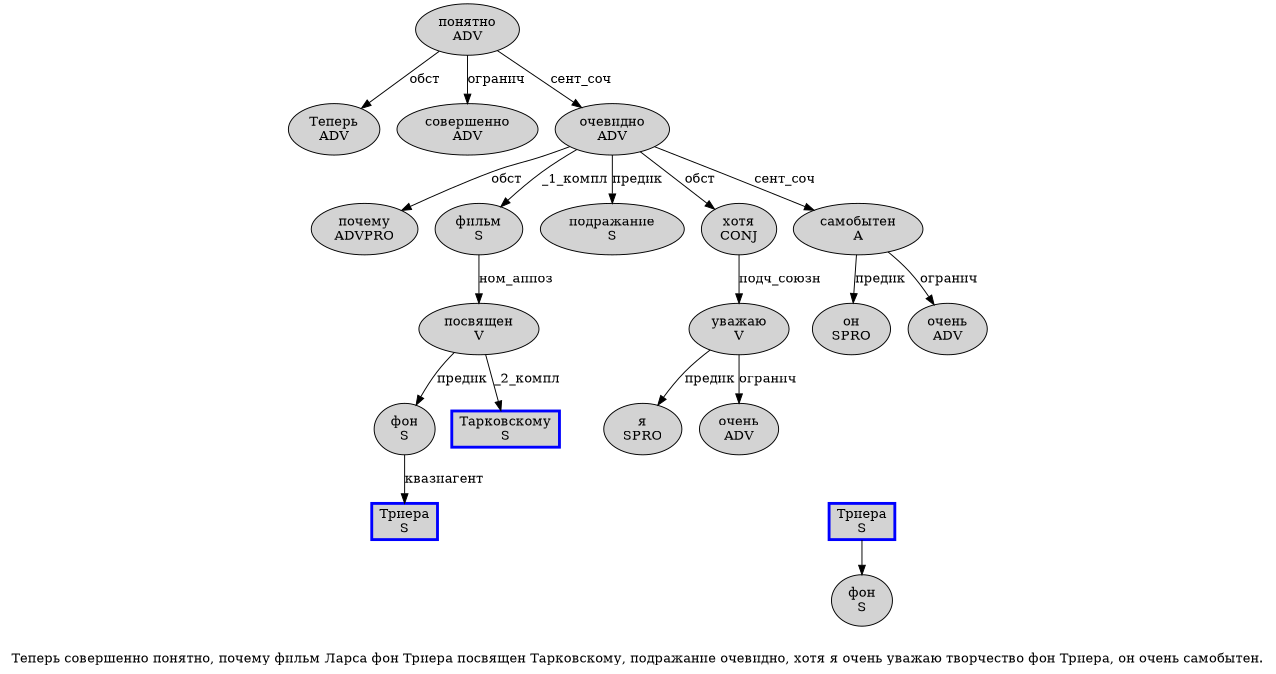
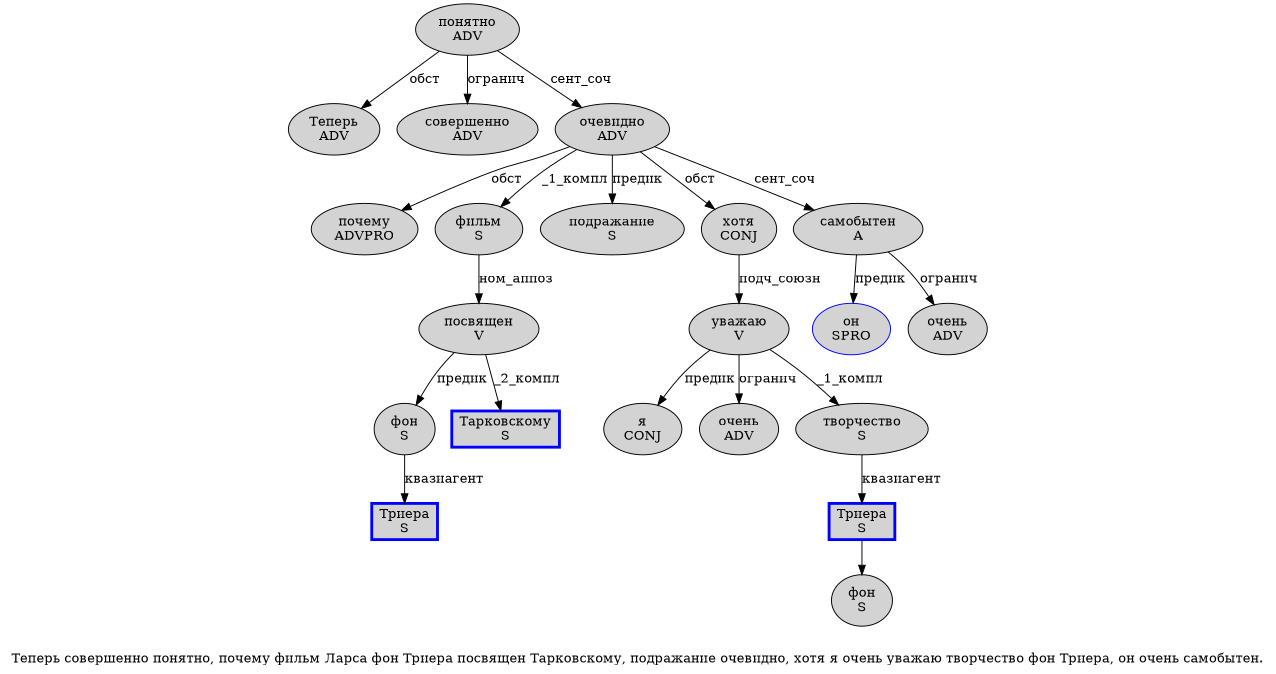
node "он SPRO": color black -> blue
node "я SPRO": label "я SPRO" -> "я CONJ"
node "творчество S": added
